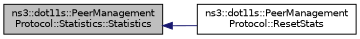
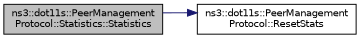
edge "ns3::dot11s::PeerManagement Protocol::ResetStats" -> "ns3::dot11s::PeerManagement Protocol::Statistics::Statistics": reversed
